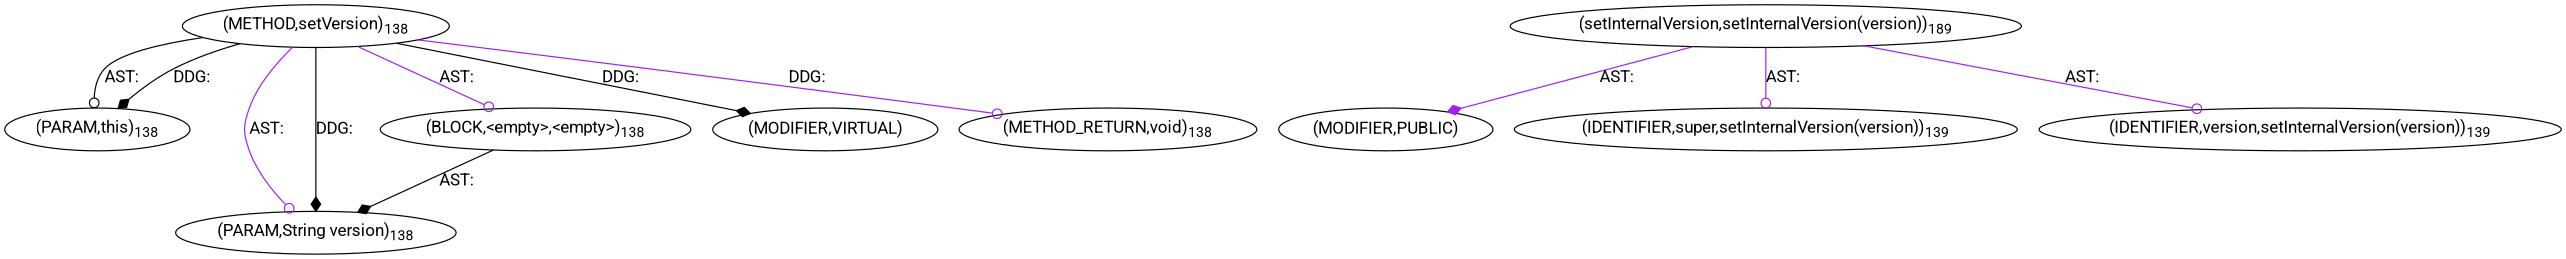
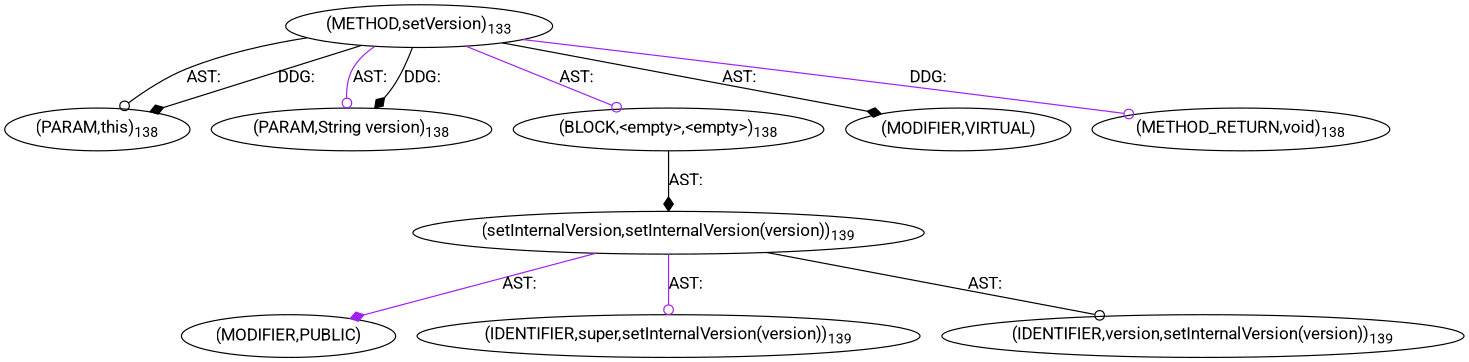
node "(METHOD,setVersion)": text "138" -> "133"
node "(setInternalVersion,setInternalVersion(version))": text "189" -> "139"
edge "(setInternalVersion,setInternalVersion(version))" -> "(IDENTIFIER,version,setInternalVersion(version))": color purple -> black
edge "(METHOD,setVersion)" -> "(MODIFIER,VIRTUAL)": label "DDG: " -> "AST: "
edge "(BLOCK,<empty>,<empty>)" -> "(PARAM,String version)": now "(BLOCK,<empty>,<empty>)" -> "(setInternalVersion,setInternalVersion(version))"
